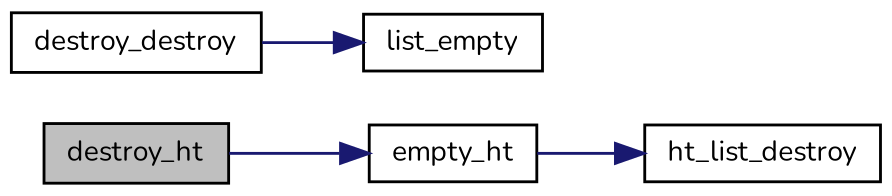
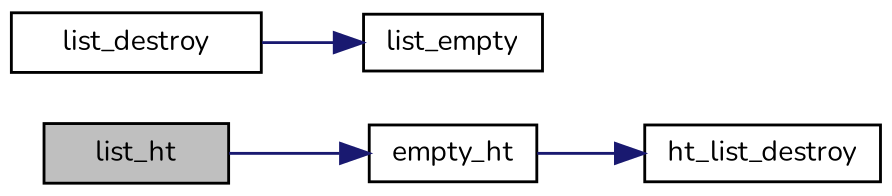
node "destroy_destroy": label "destroy_destroy" -> "list_destroy"
node "destroy_ht": label "destroy_ht" -> "list_ht"
